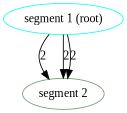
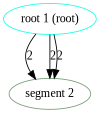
node "segment 1 (root)": label "segment 1 (root)" -> "root 1 (root)"
